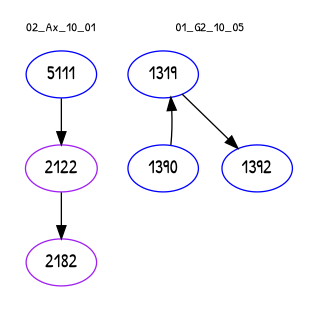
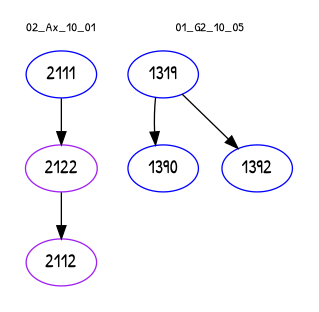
node "5111": label "5111" -> "2111"
edge "1390" -> "1319": reversed
node "2182": label "2182" -> "2112"
